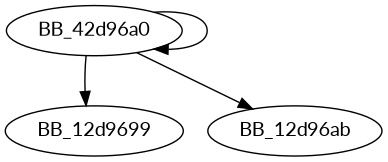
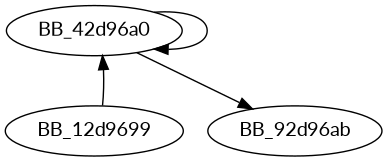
edge "BB_42d96a0" -> "BB_12d9699": reversed
node "BB_12d96ab": label "BB_12d96ab" -> "BB_92d96ab"
